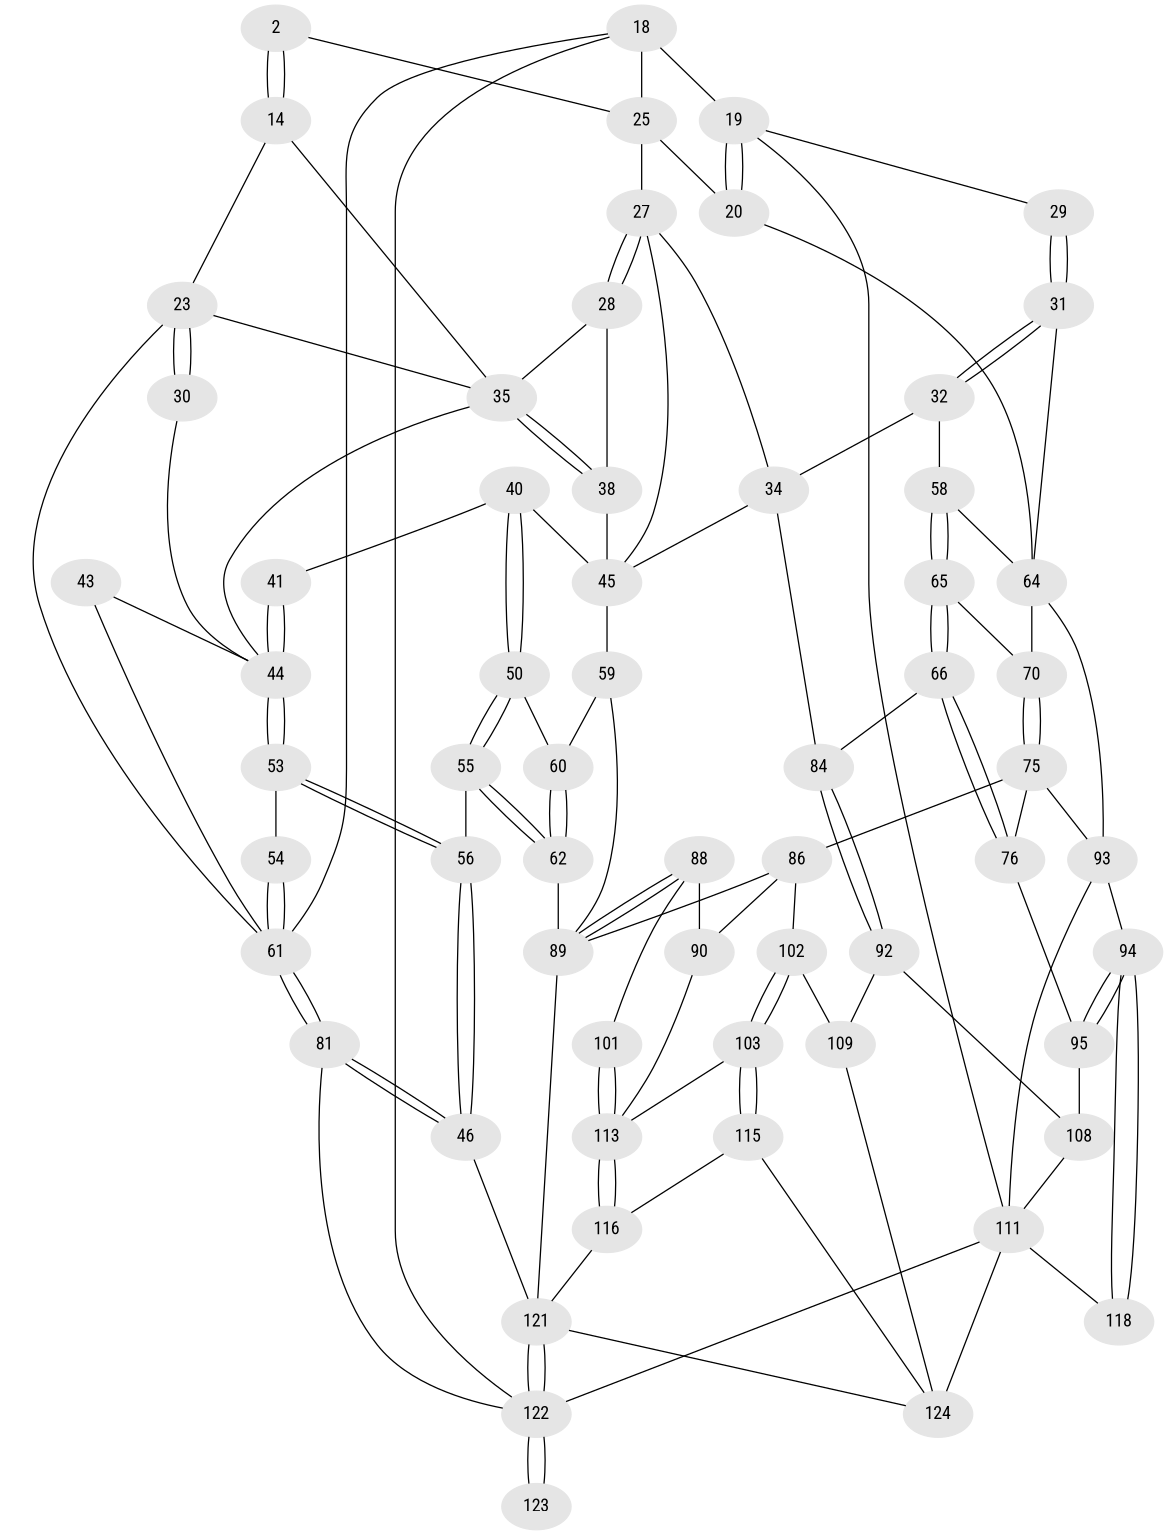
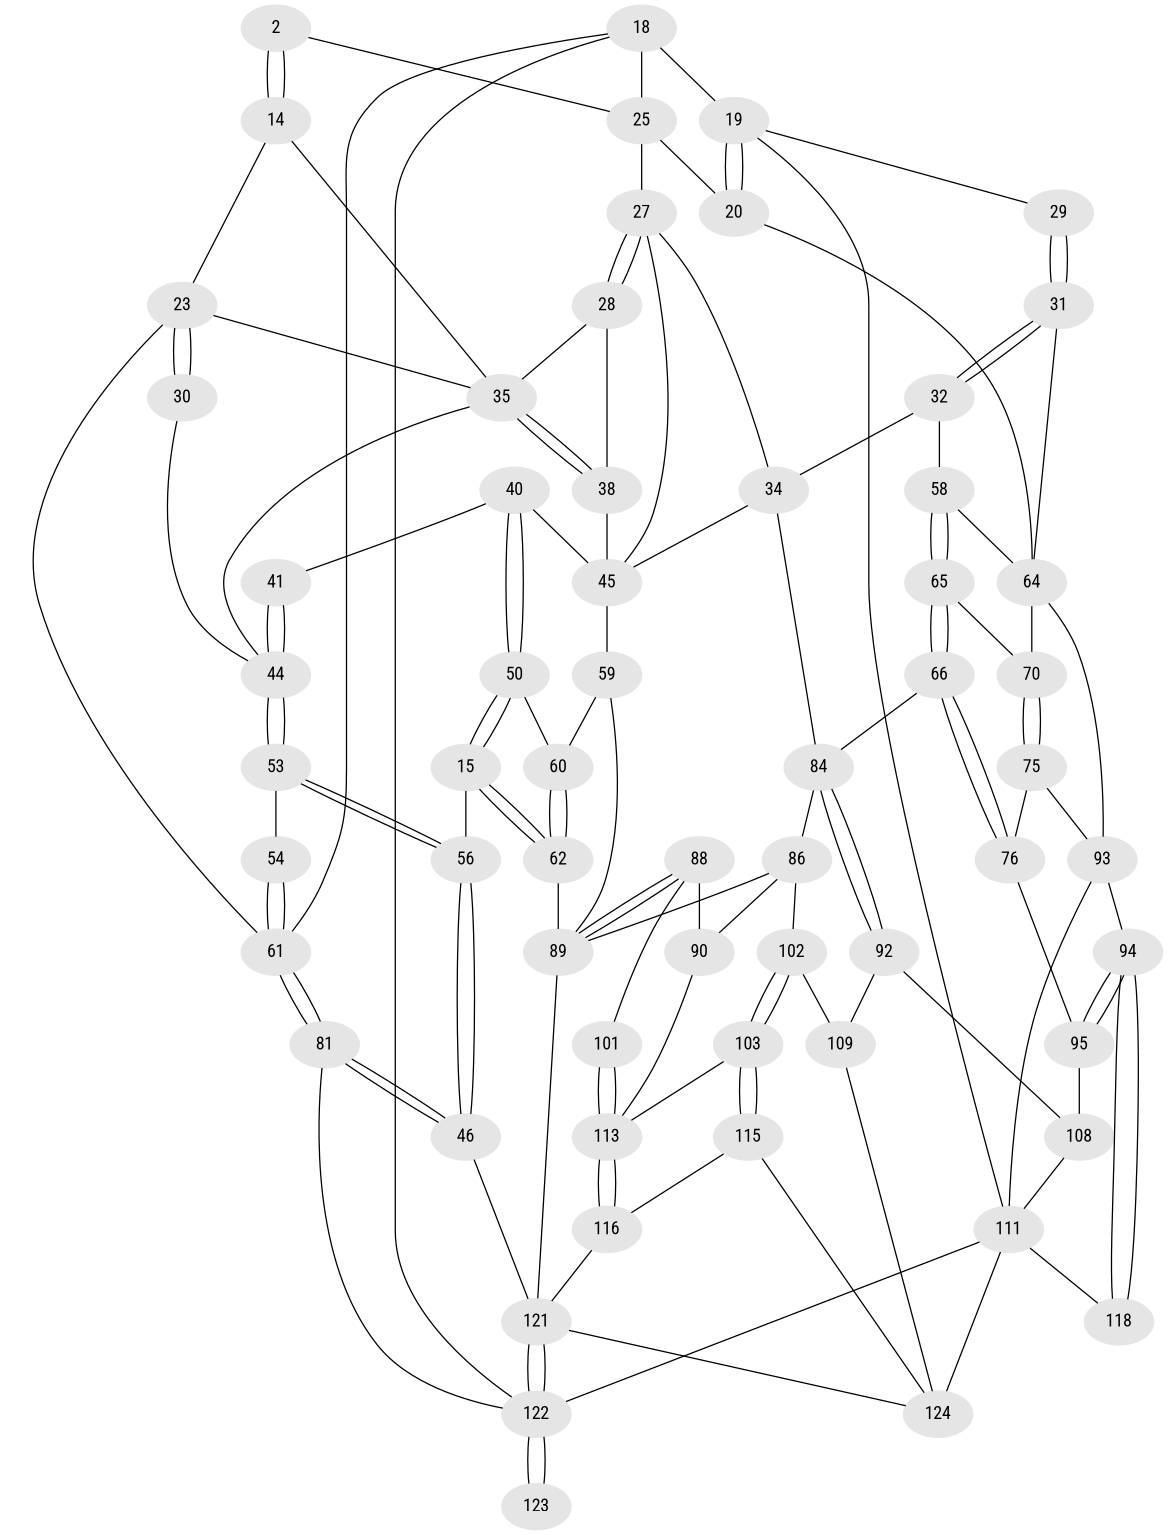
node "43": removed
node "55": label "55" -> "15"
edge "75" -- "86": now "84" -- "86"
